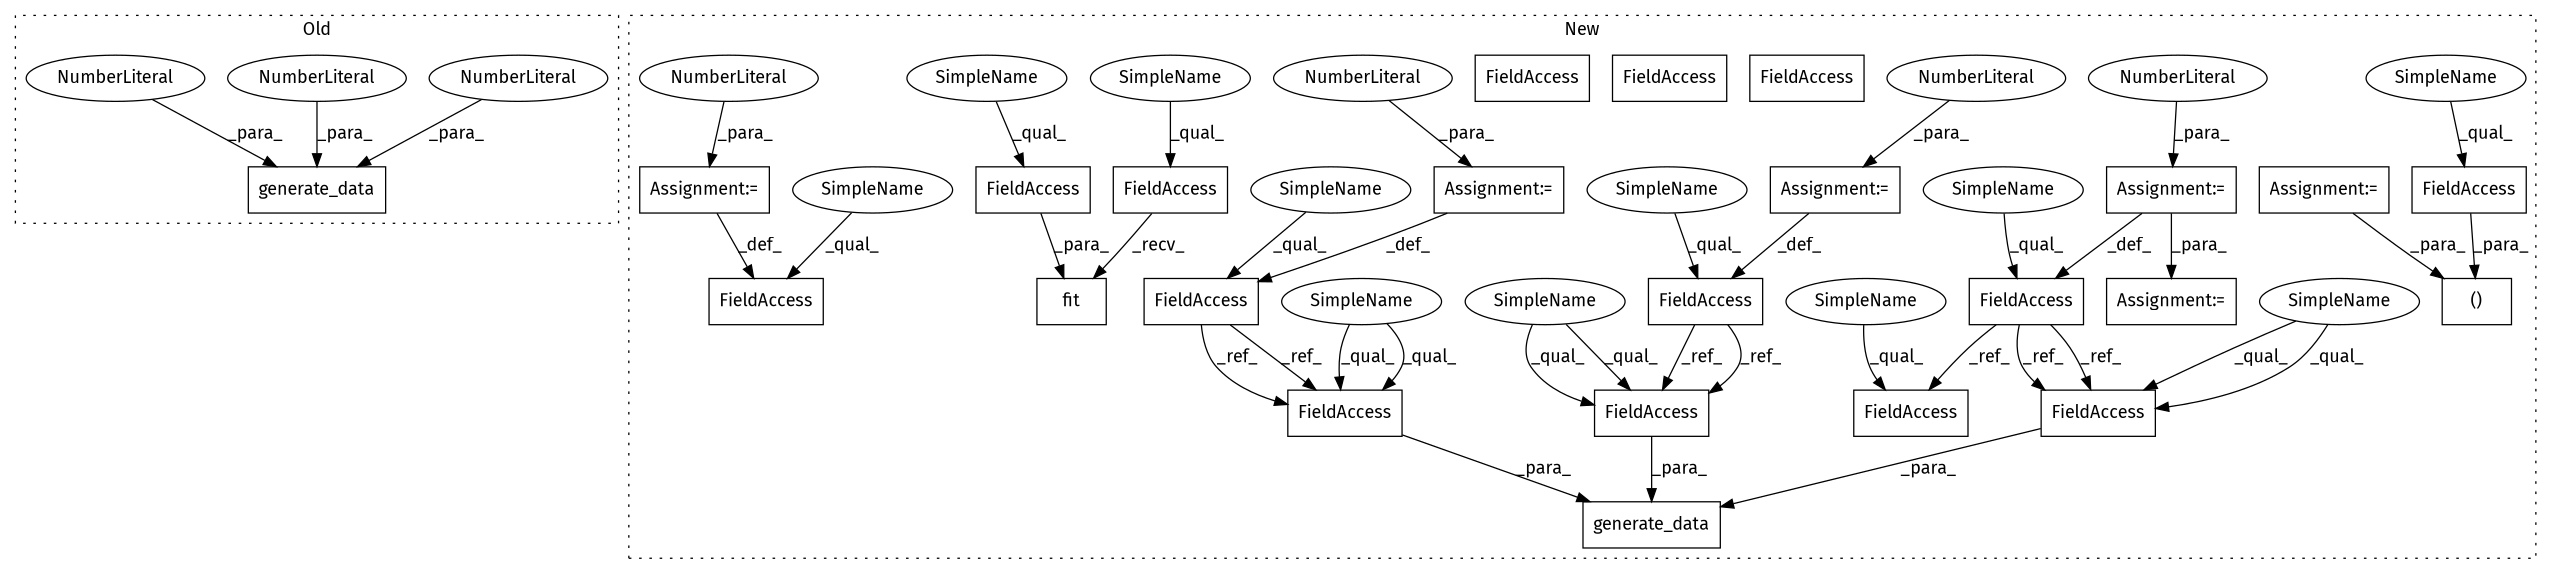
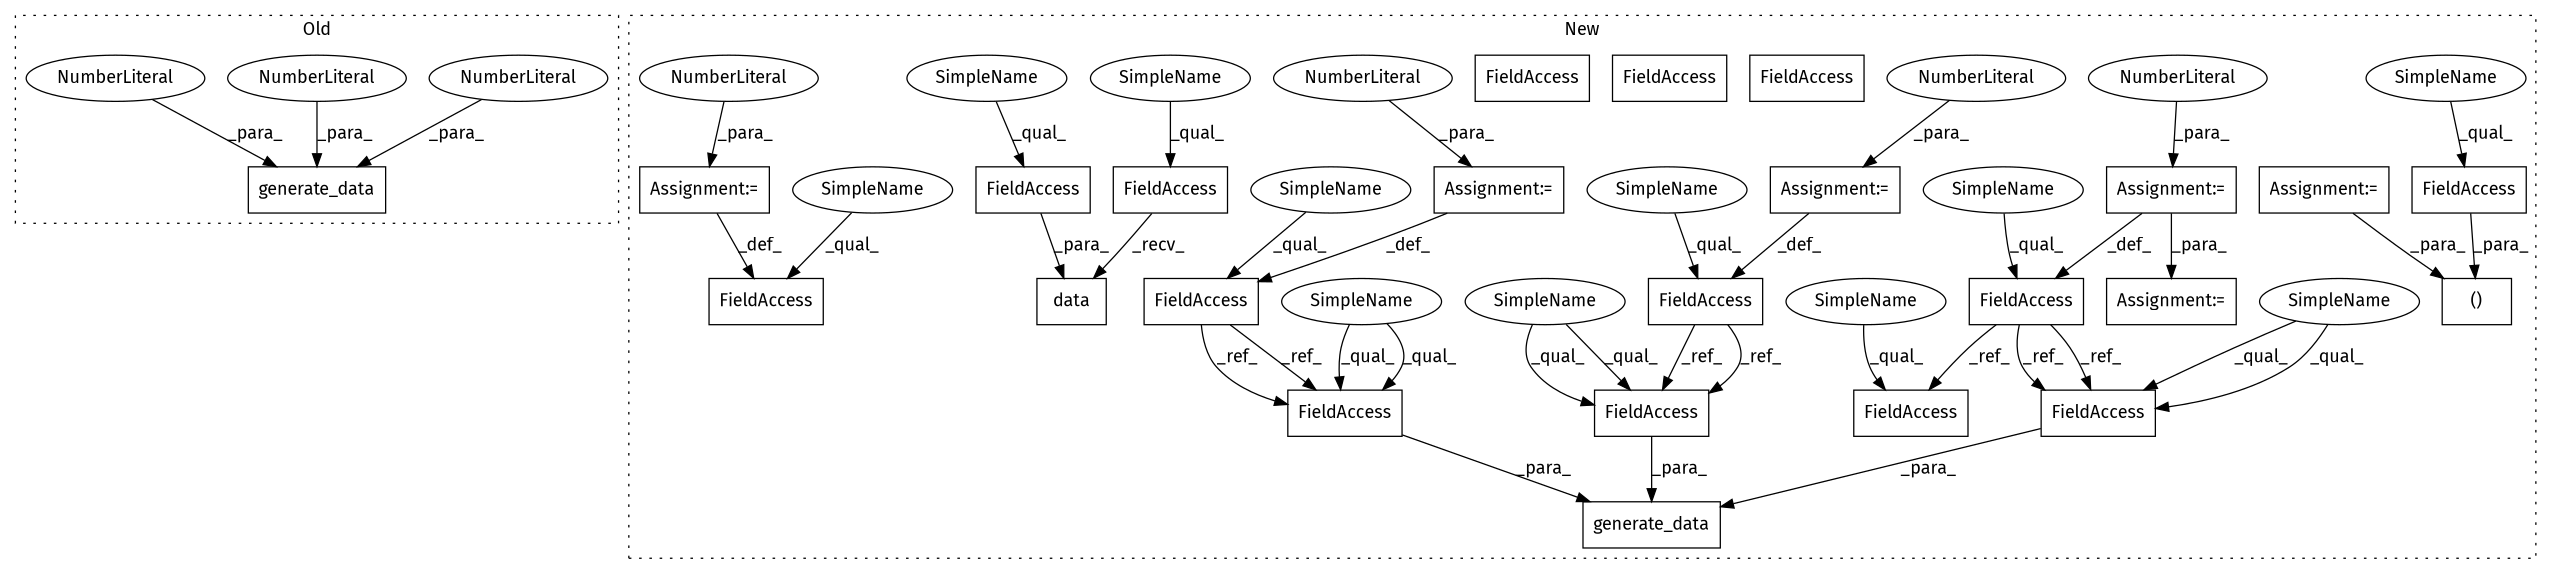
node "fit": label "fit" -> "data"
